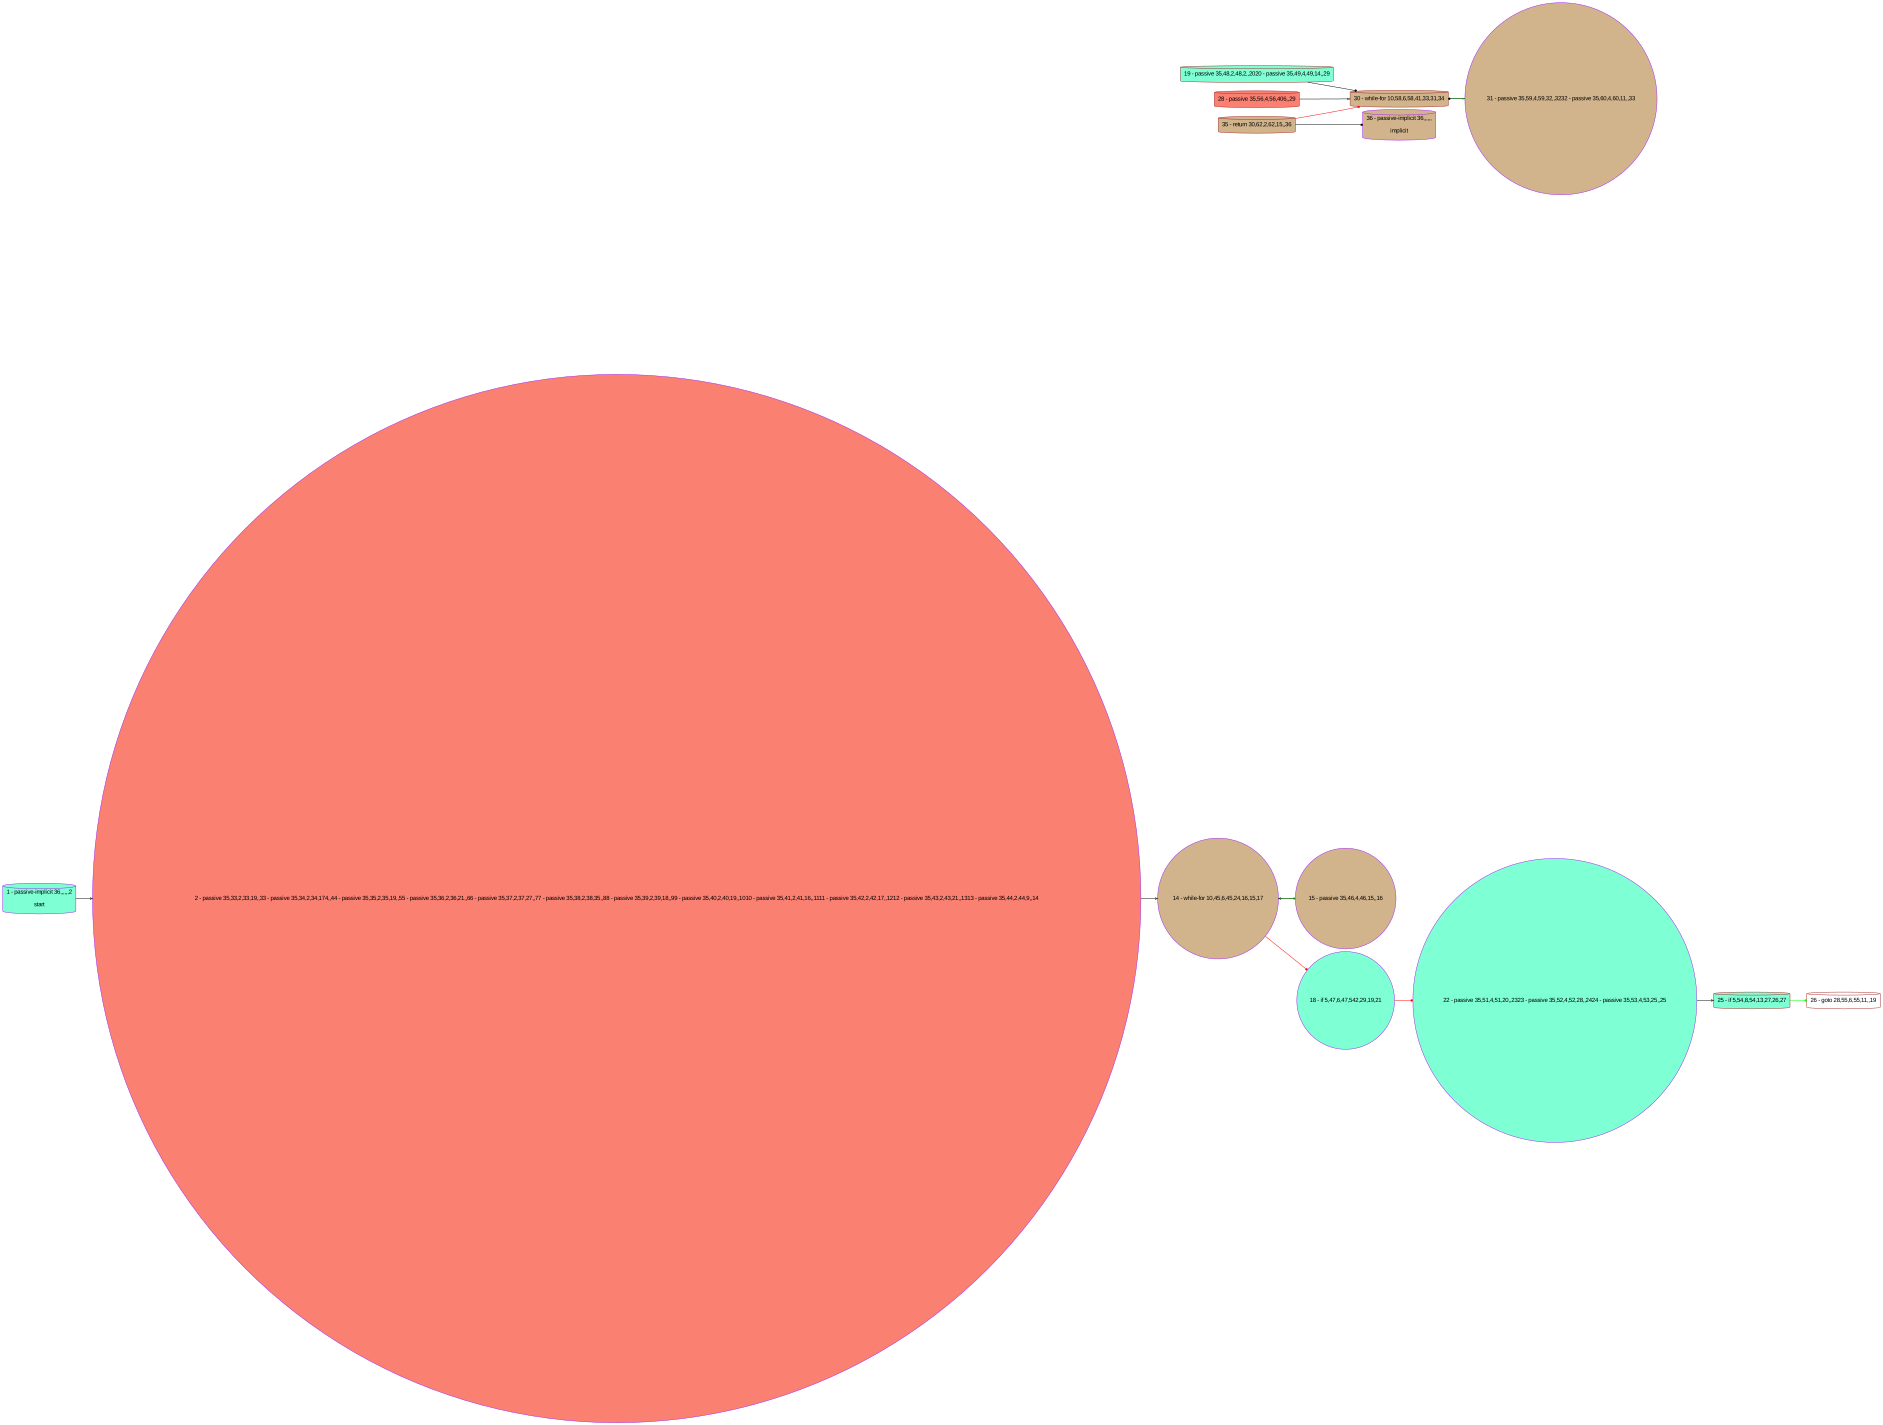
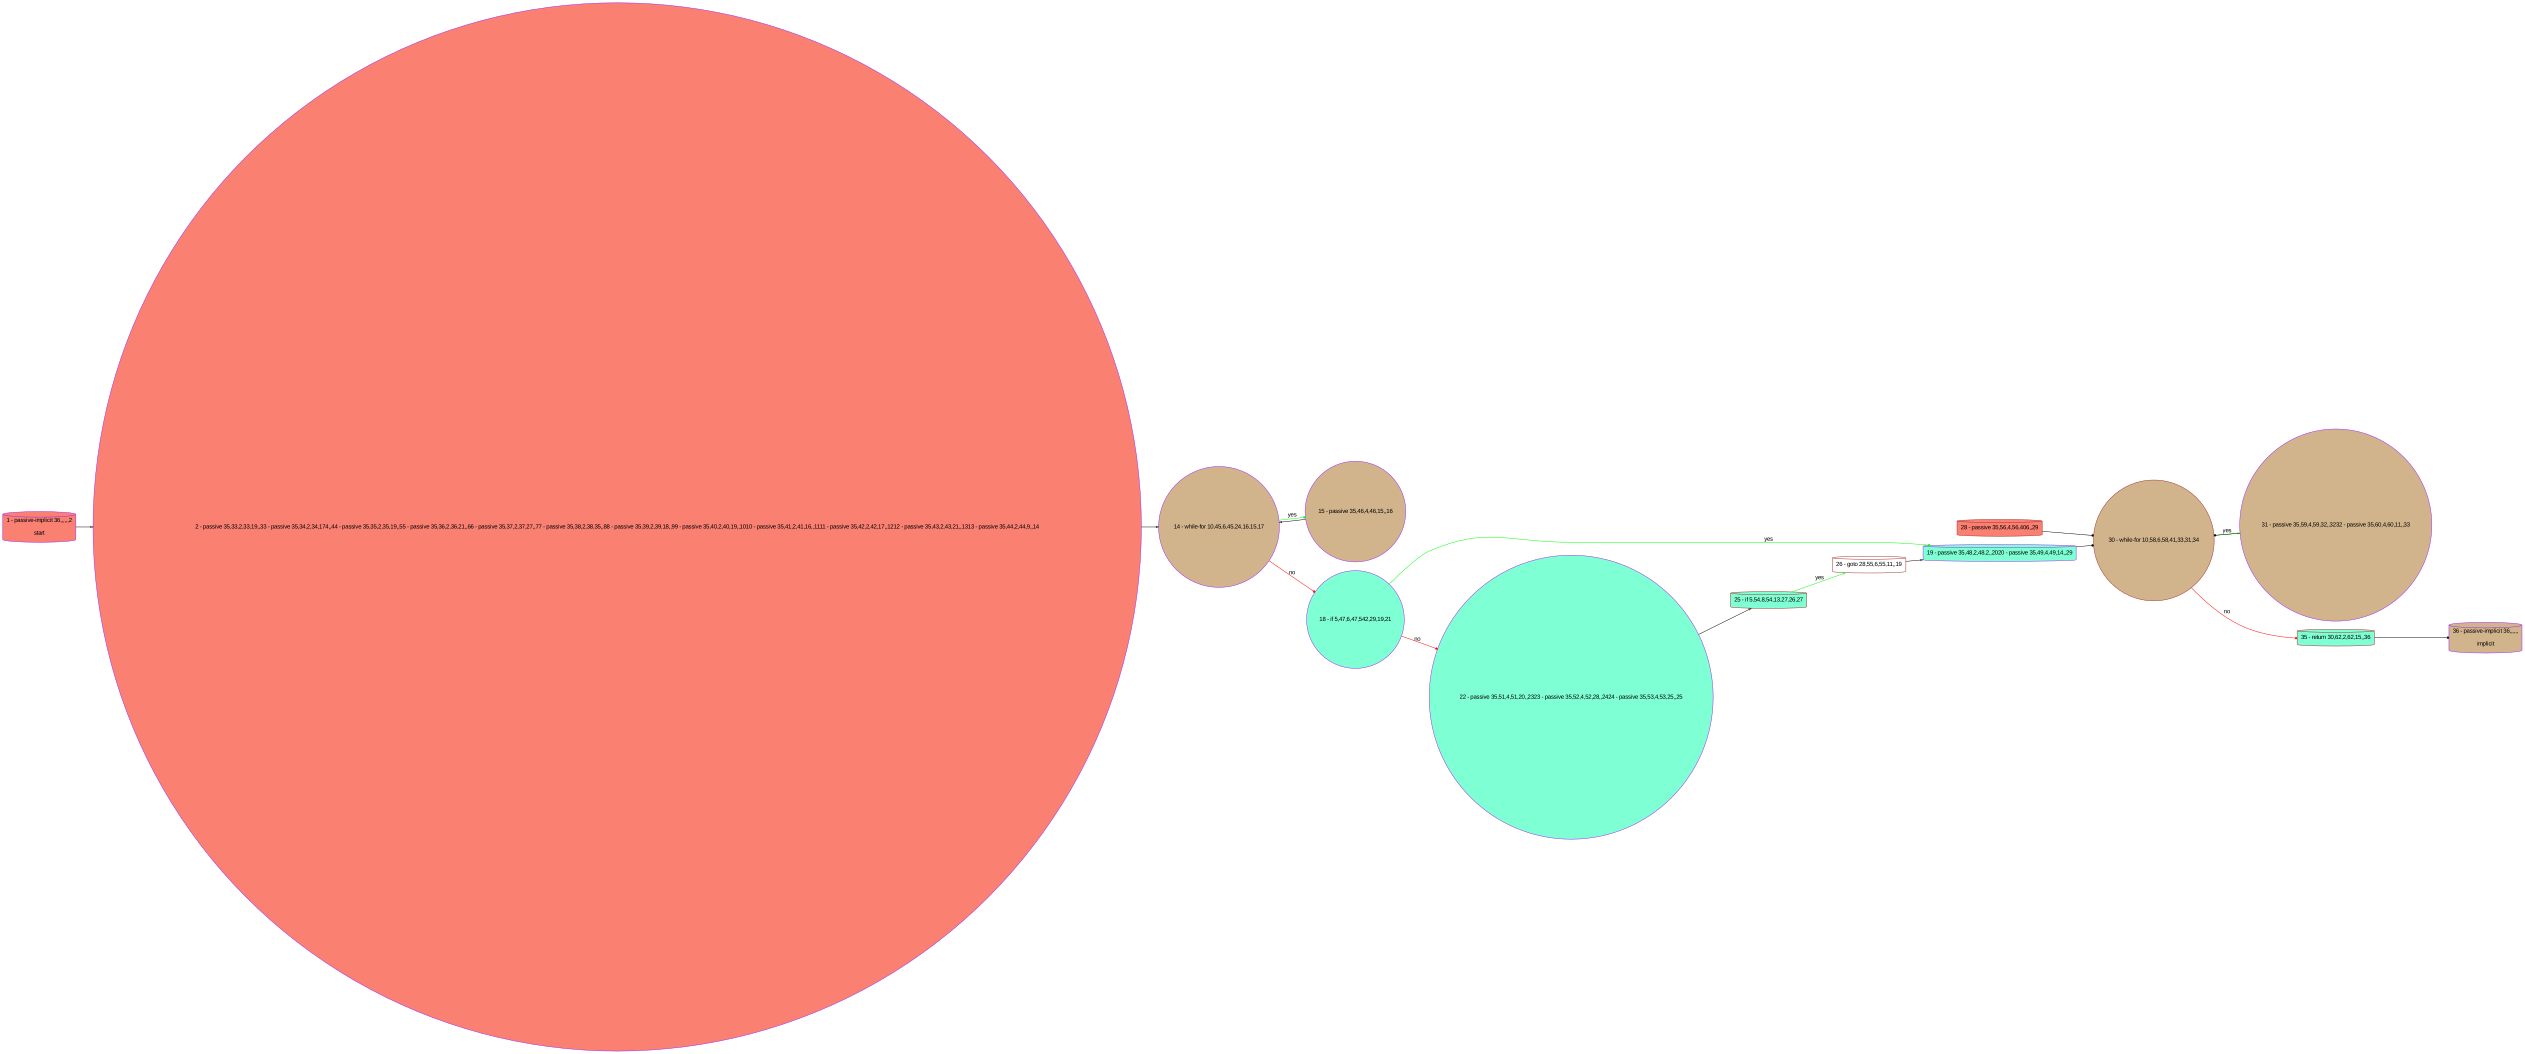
node "19 - passive 35,48,2,48,2,,2020 - passive 35,49,4,49,14,,29": color brown -> purple
edge "30 - while-for 10,58,6,58,41,33,31,34" -> "31 - passive 35,59,4,59,32,,3232 - passive 35,60,4,60,11,,33": label "no" -> "yes"
edge "28 - passive 35,56,4,56,406,,29" -> "30 - while-for 10,58,6,58,41,33,31,34": arrowhead onormal -> dot
node "30 - while-for 10,58,6,58,41,33,31,34": shape cylinder -> circle
edge "35 - return 30,62,2,62,15,,36" -> "30 - while-for 10,58,6,58,41,33,31,34": reversed
node "35 - return 30,62,2,62,15,,36": fillcolor tan -> aquamarine
edge "18 - if 5,47,6,47,542,29,19,21" -> "19 - passive 35,48,2,48,2,,2020 - passive 35,49,4,49,14,,29": added, label "yes"
edge "26 - goto 28,55,6,55,11,,19" -> "19 - passive 35,48,2,48,2,,2020 - passive 35,49,4,49,14,,29": added
node "1 - passive-implicit 36,,,,,,2 start": fillcolor aquamarine -> salmon
edge "25 - if 5,54,8,54,13,27,26,27" -> "26 - goto 28,55,6,55,11,,19": arrowhead dot -> onormal
